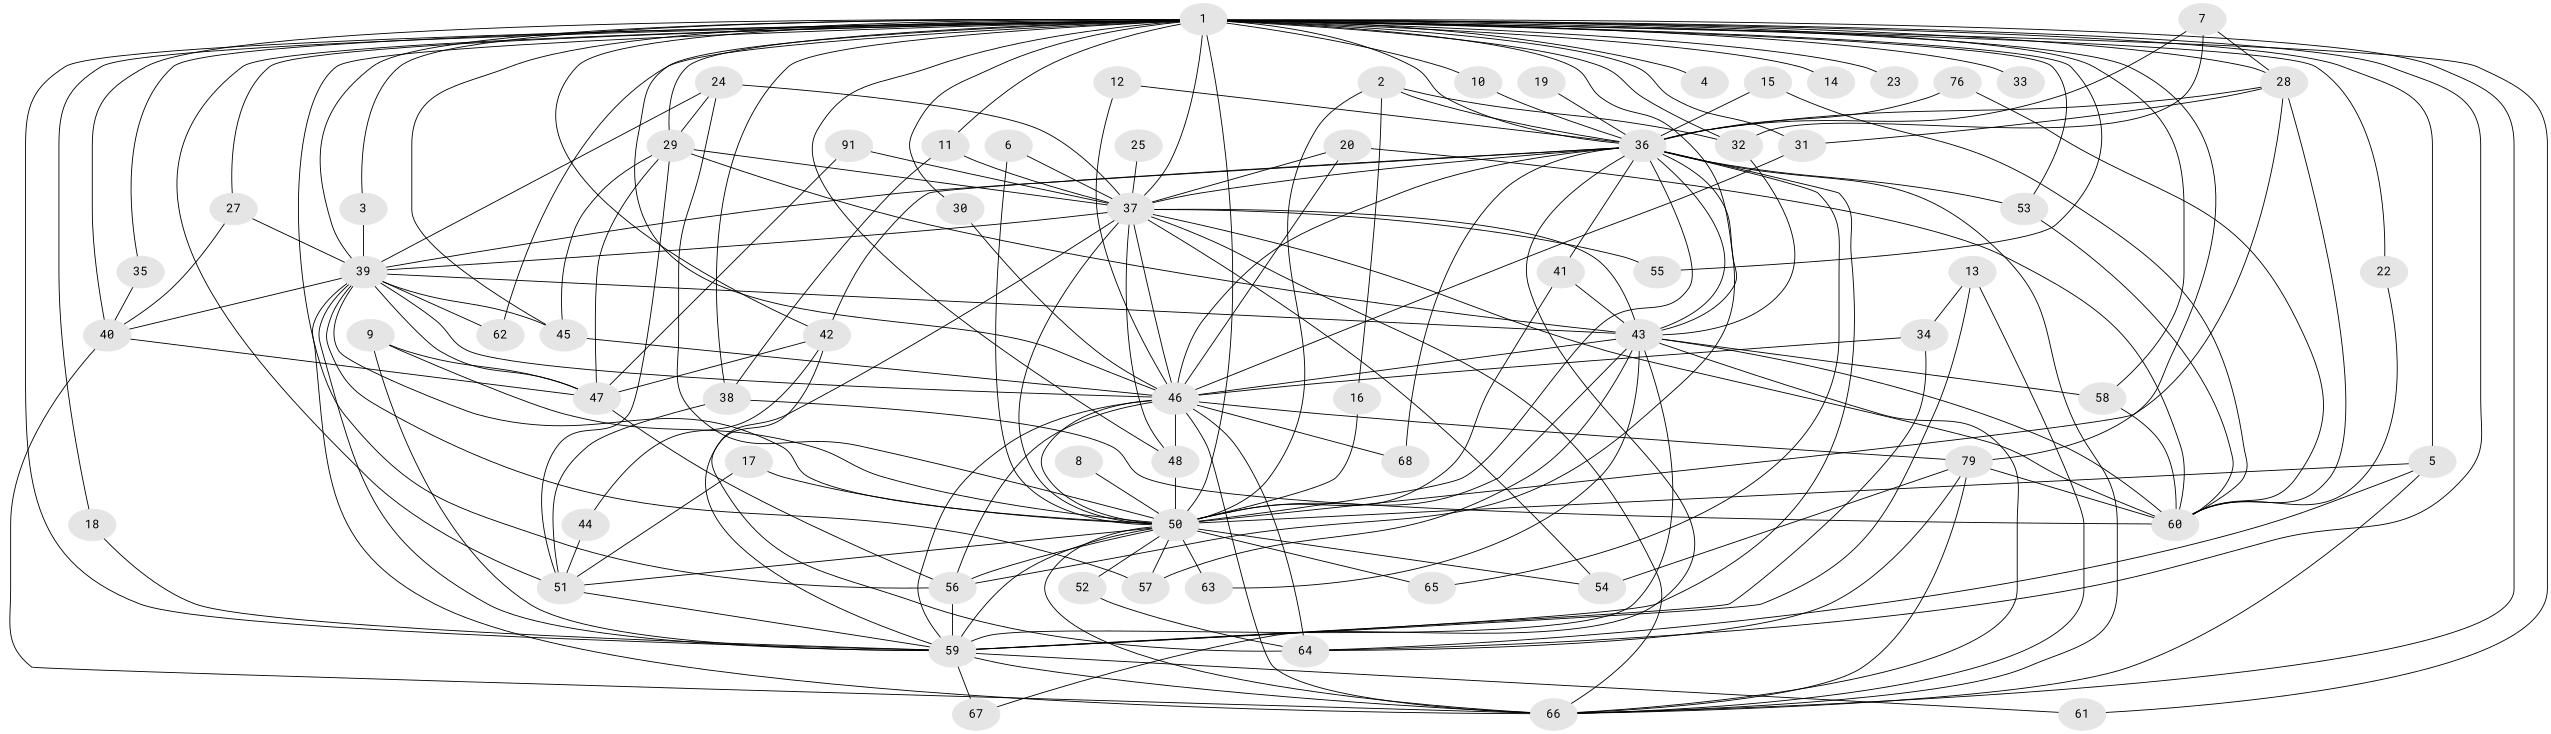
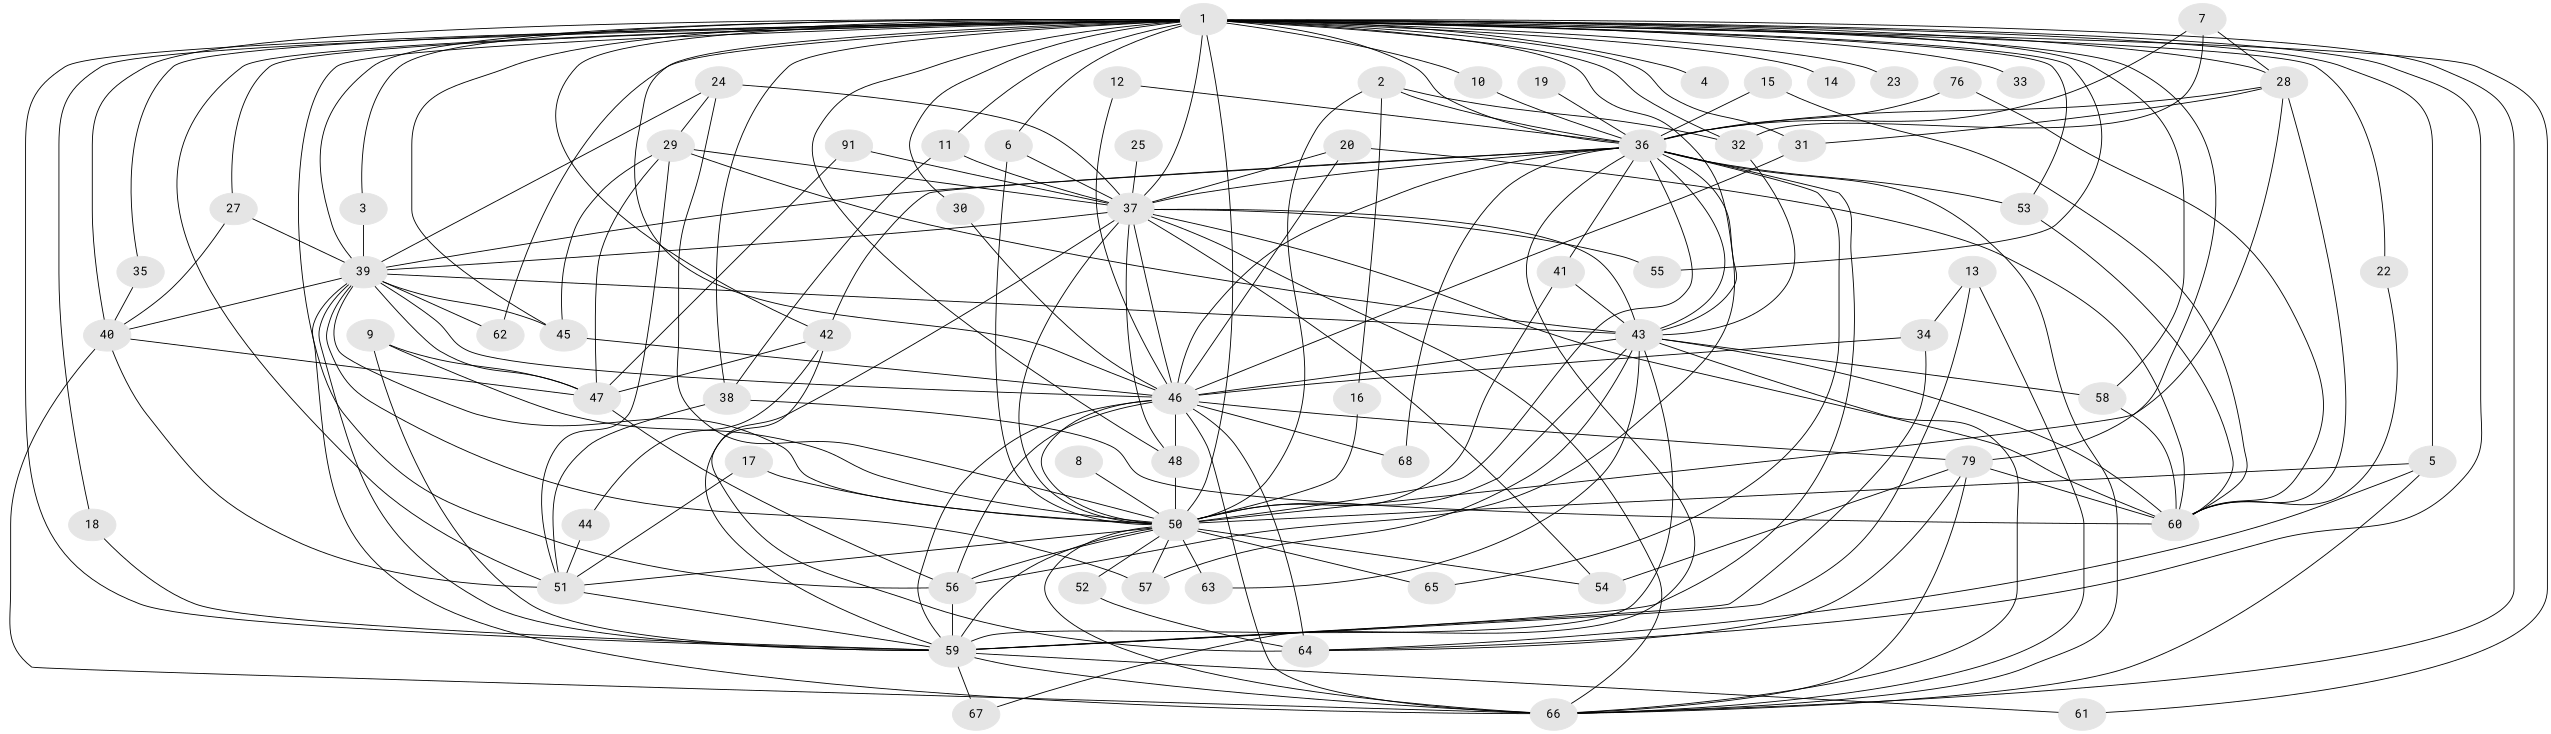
edge "1" -- "29": now "1" -- "6"
edge "40" -- "51": added
